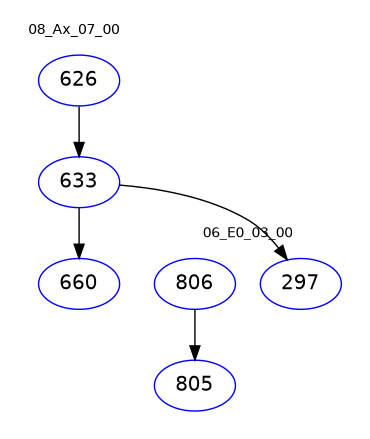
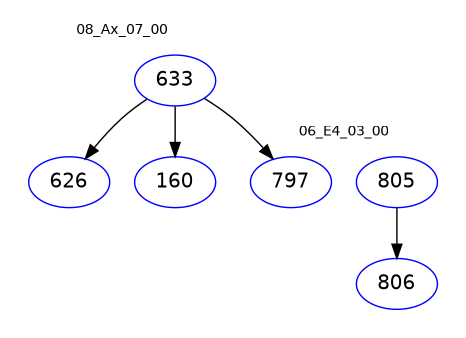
edge "626" -> "633": reversed
cluster "06_E0_03_00": label "06_E0_03_00" -> "06_E4_03_00"
node "660": label "660" -> "160"
node "297": label "297" -> "797"
edge "806" -> "805": reversed
